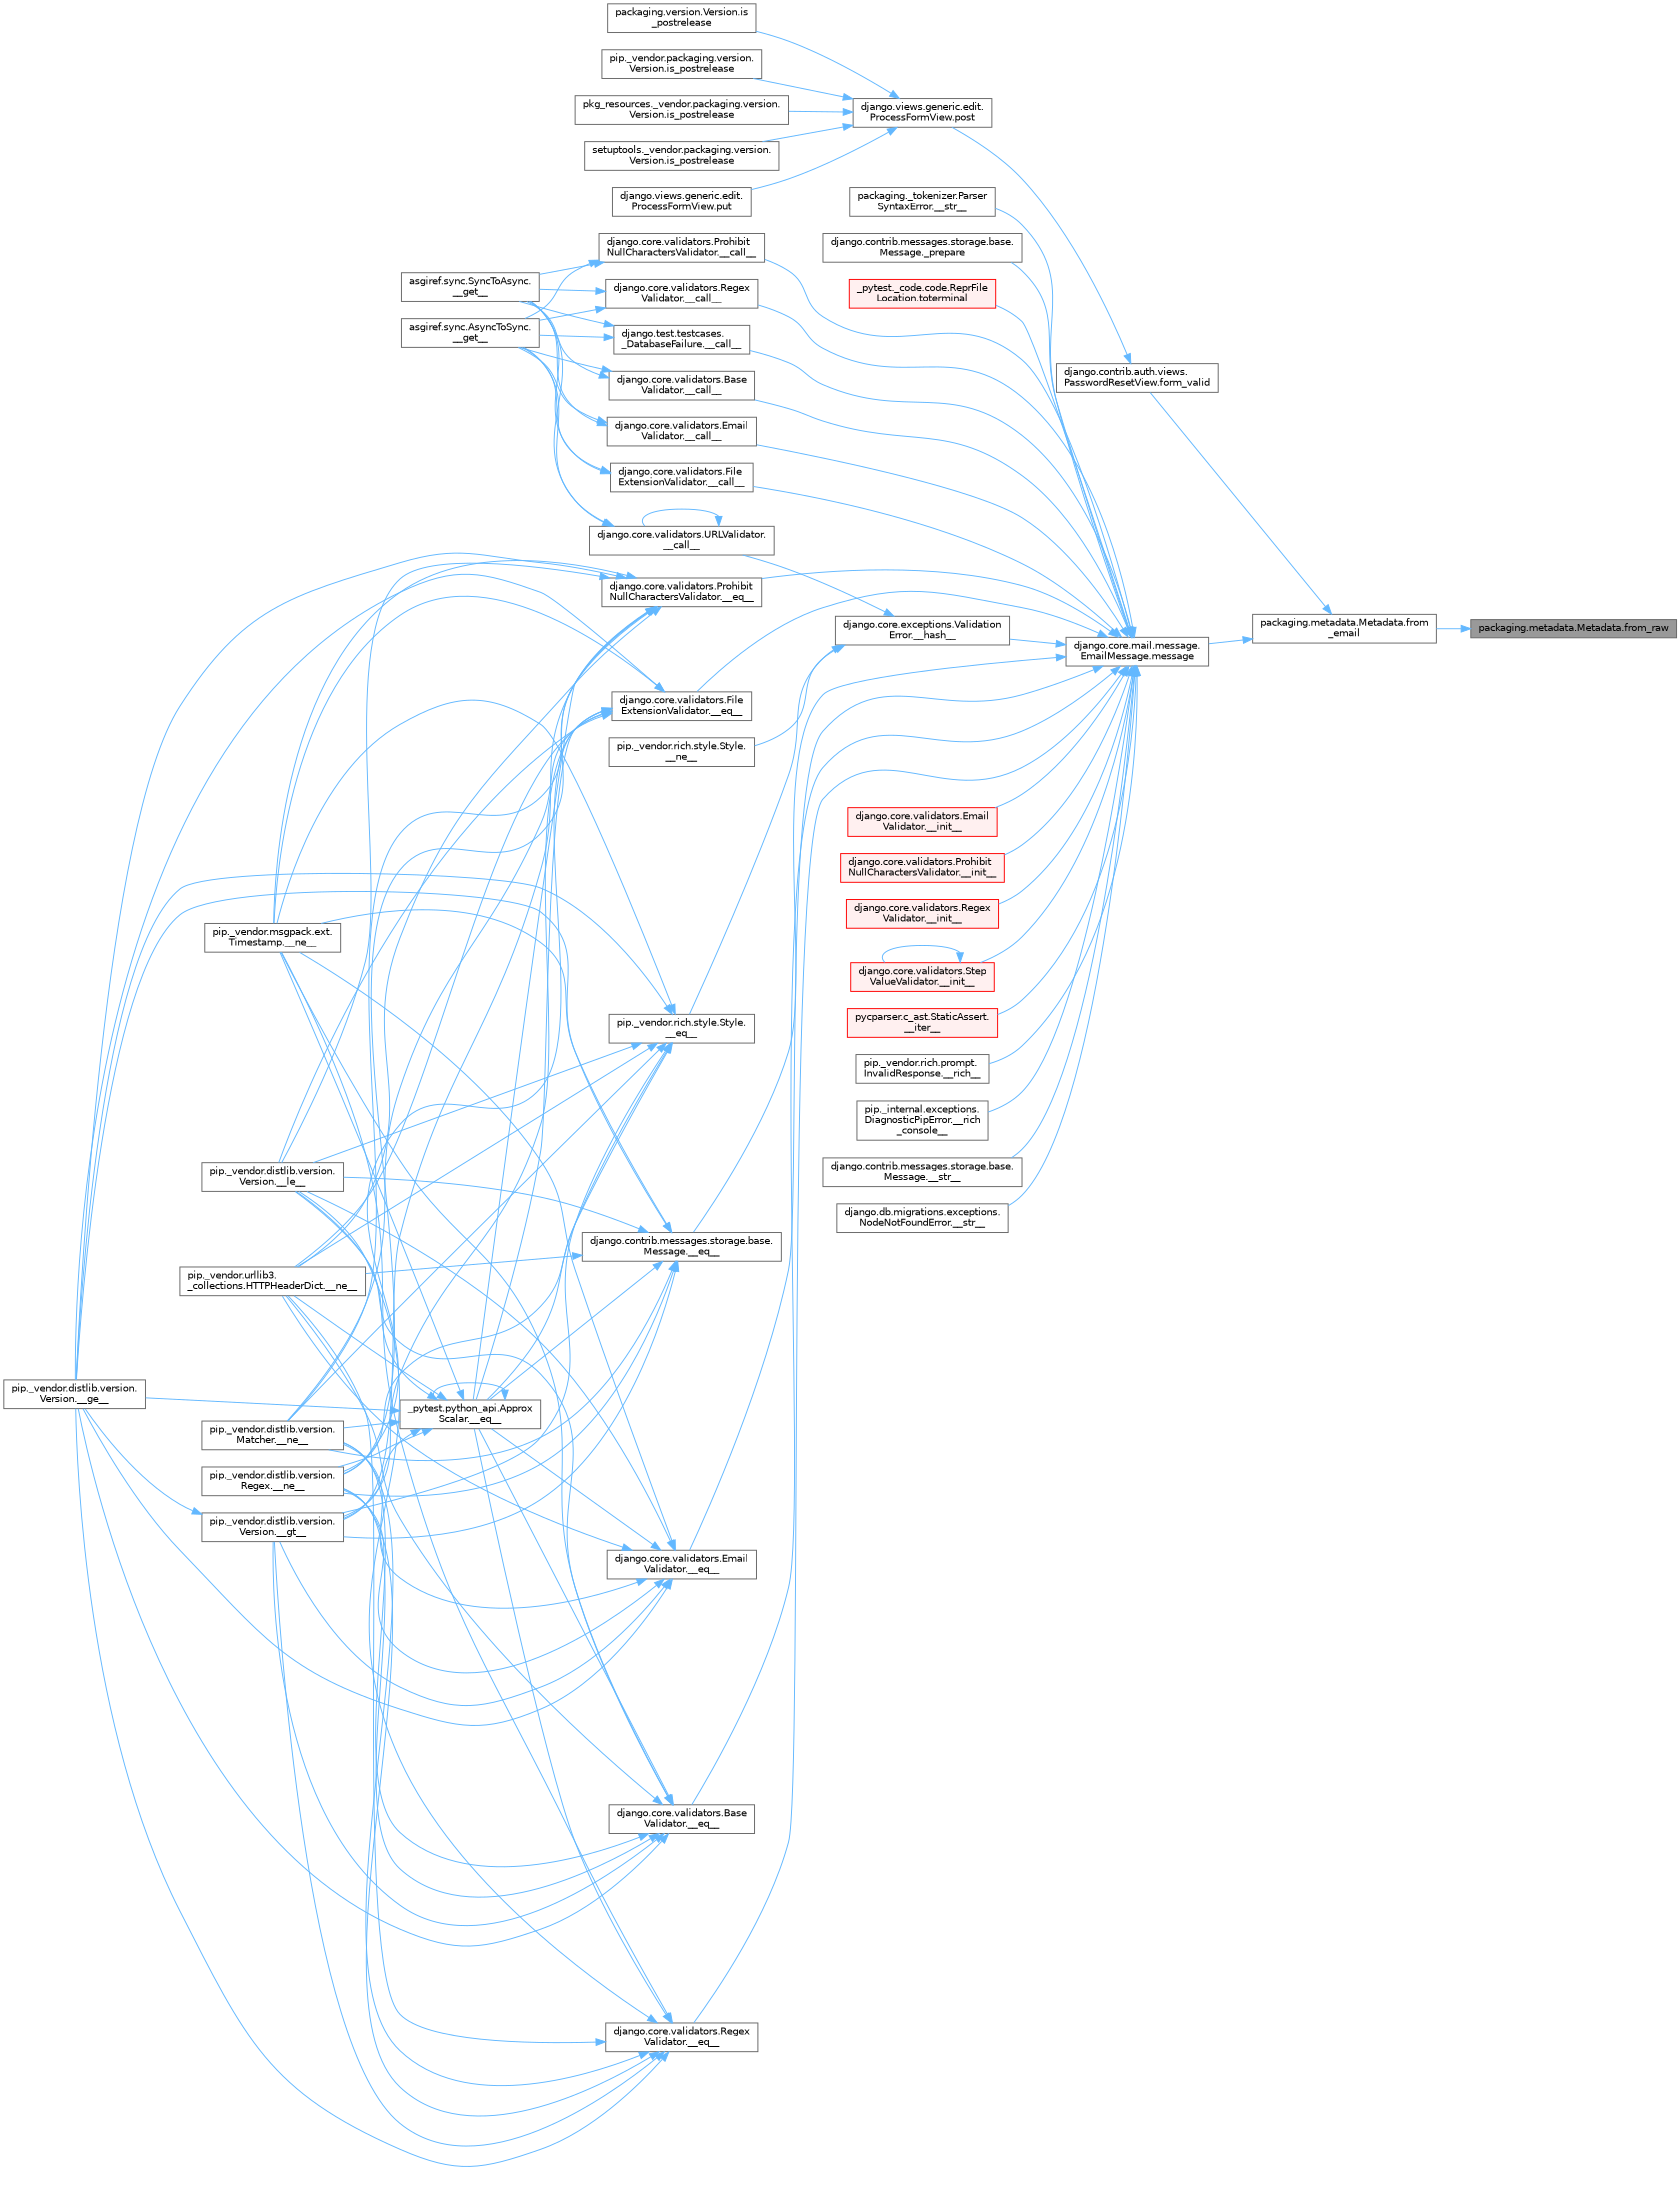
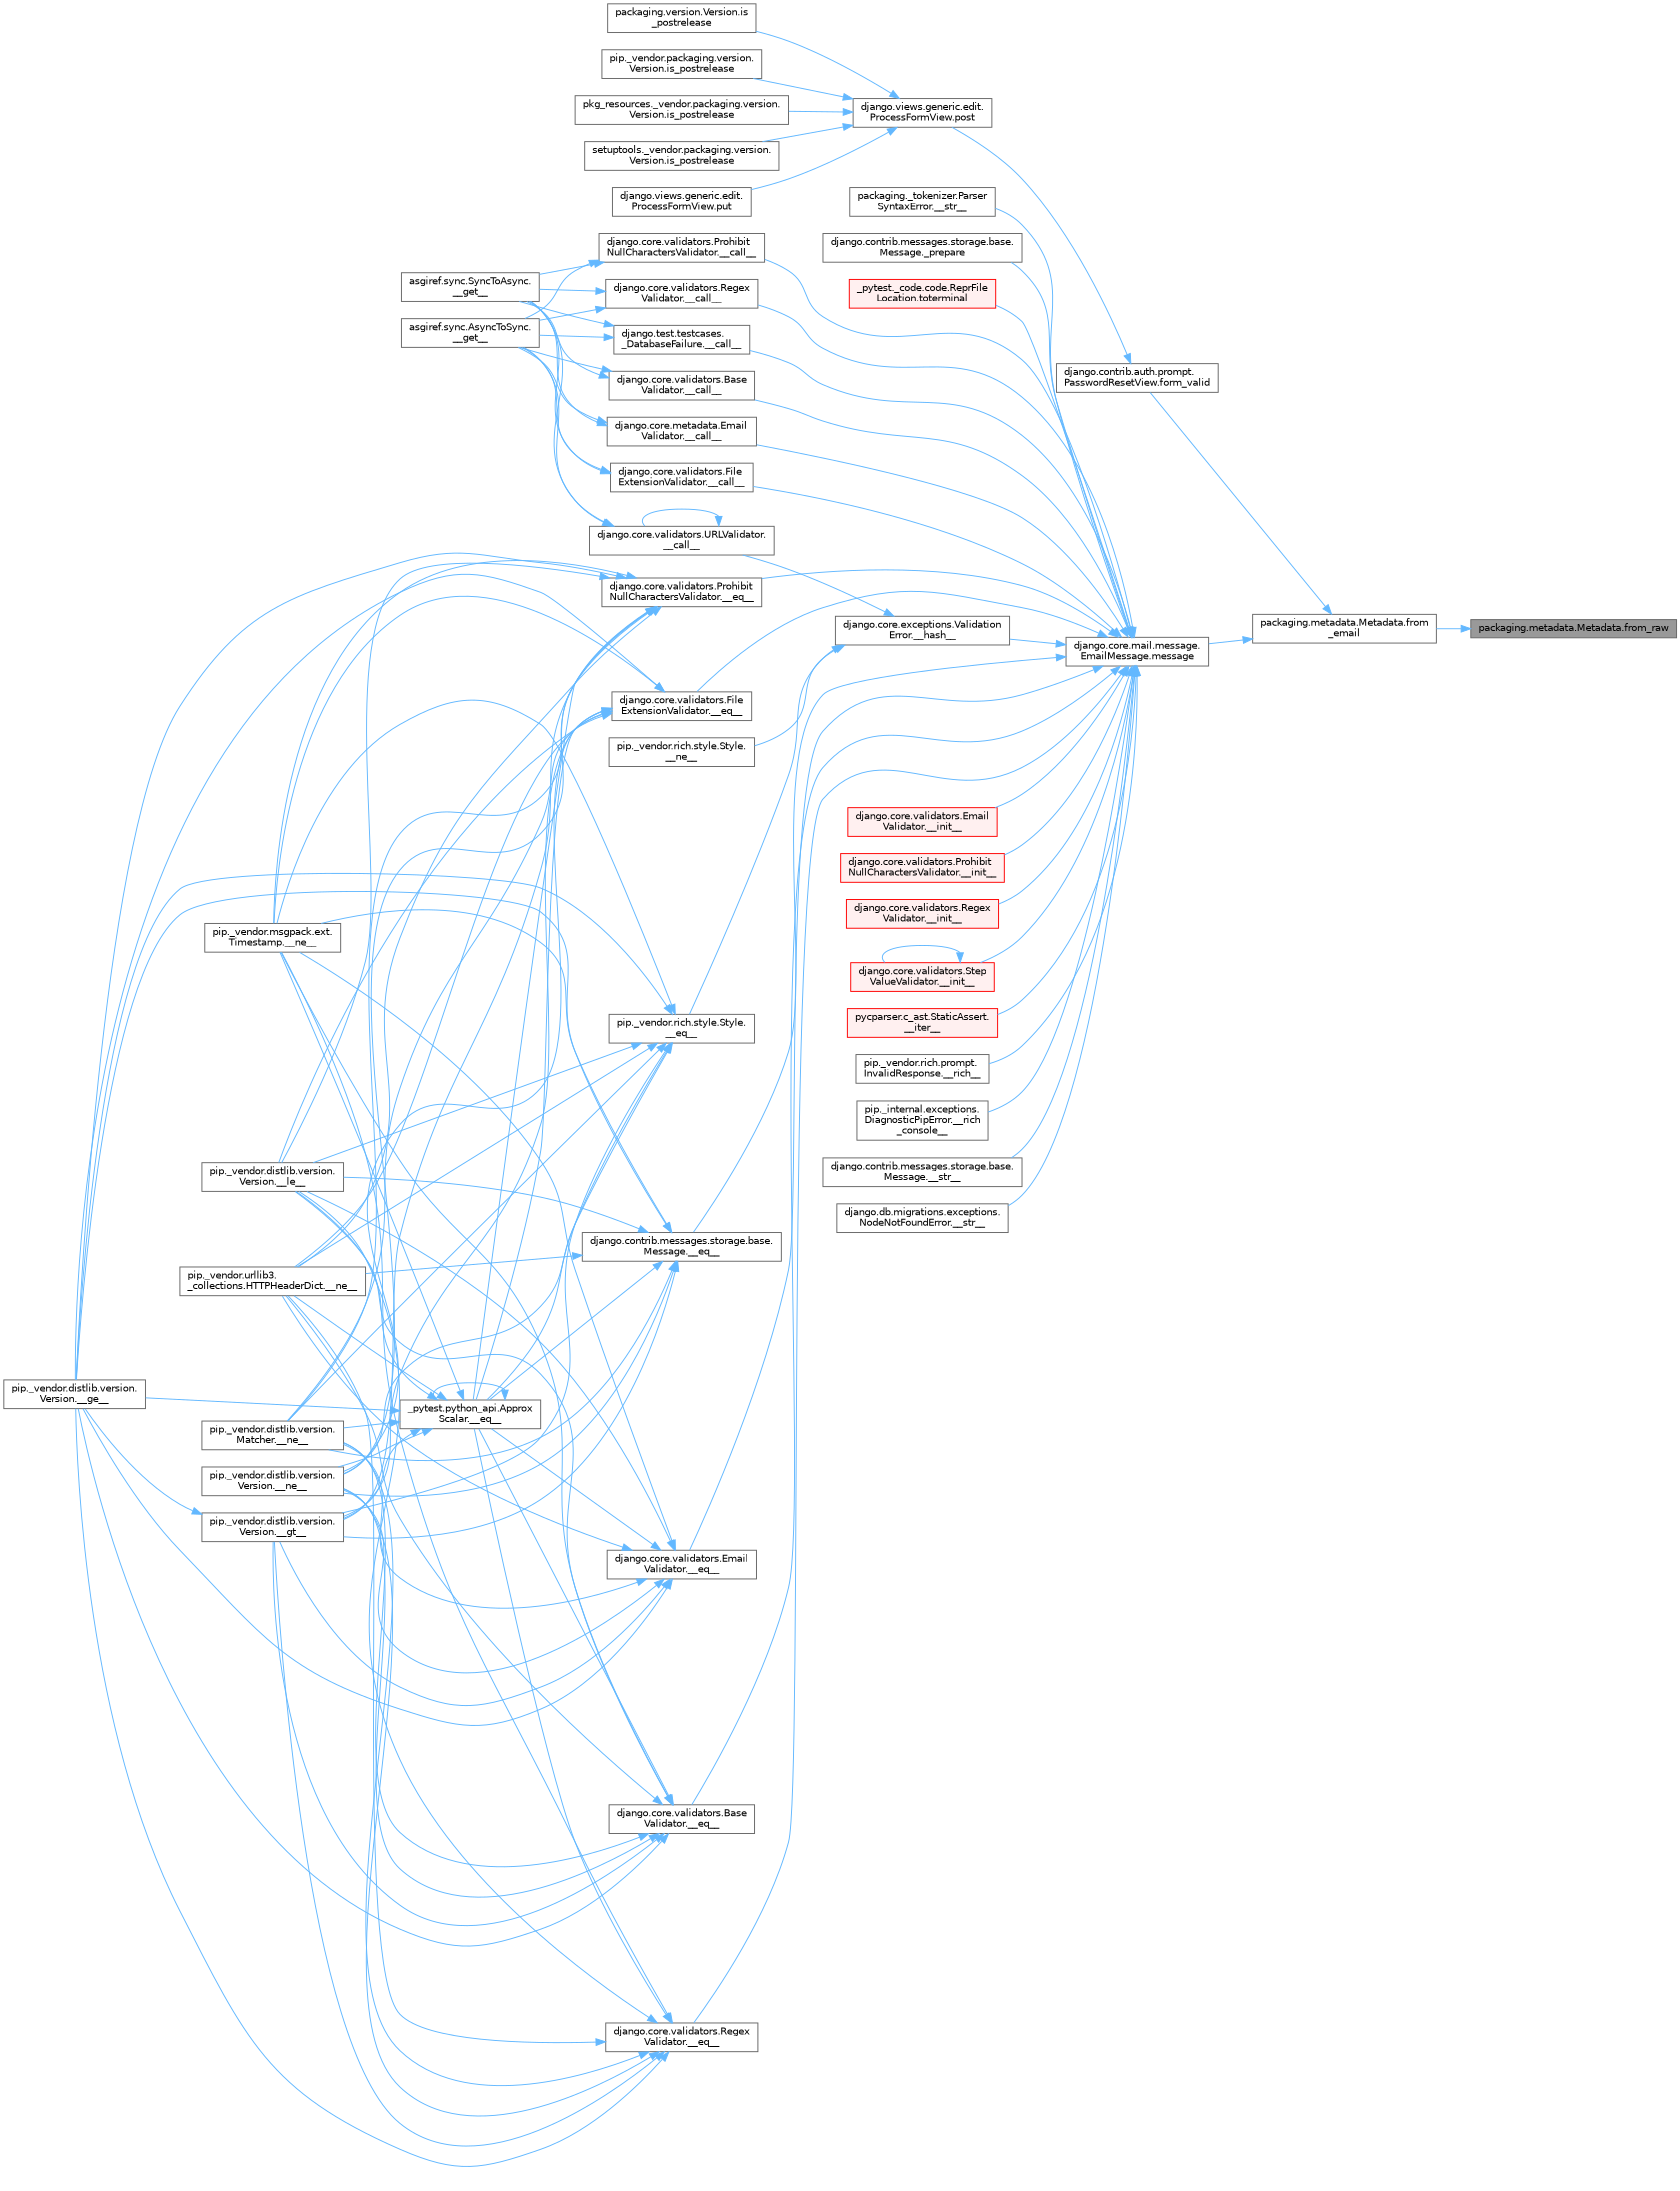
node "django.contrib.auth.views. PasswordResetView.form_valid": label "django.contrib.auth.views. PasswordResetView.form_valid" -> "django.contrib.auth.prompt. PasswordResetView.form_valid"
node "django.core.validators.Email Validator.__call__": label "django.core.validators.Email Validator.__call__" -> "django.core.metadata.Email Validator.__call__"
node "pip._vendor.distlib.version. Regex.__ne__": label "pip._vendor.distlib.version. Regex.__ne__" -> "pip._vendor.distlib.version. Version.__ne__"
